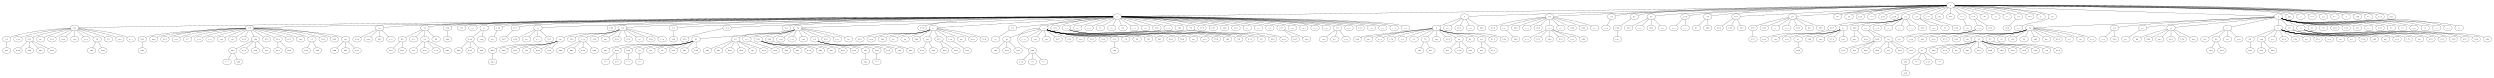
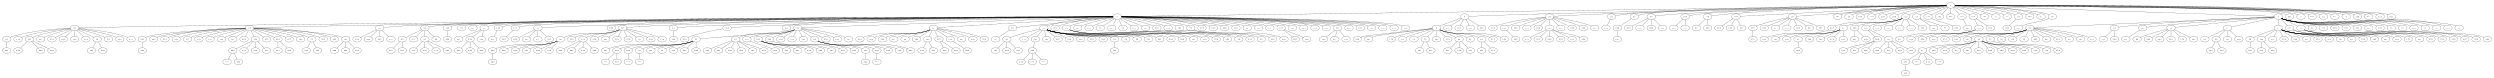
node "378": removed
edge "15" -- "236": now "261" -- "236"
node "439": added
node "450": removed
node "436": removed
